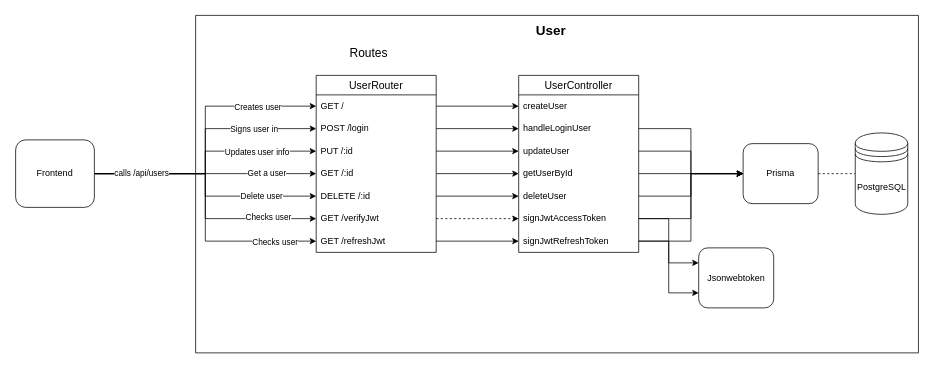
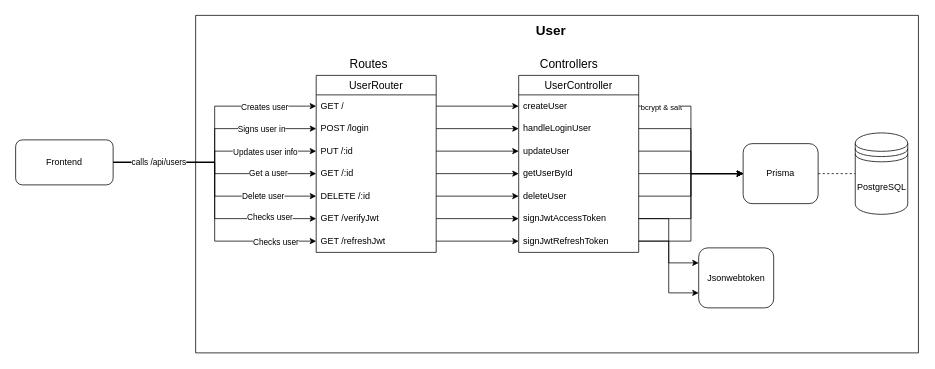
node "Routes": moved (368, 53) -> (368, 64)
node "Controllers": added
edge "createUser" -> "Prisma": added, label "bcrypt & salt"
node "Frontend": size 79x68 -> 98x45
edge "GET /verifyJwt" -> "signJwtAccessToken": style dashed -> solid
